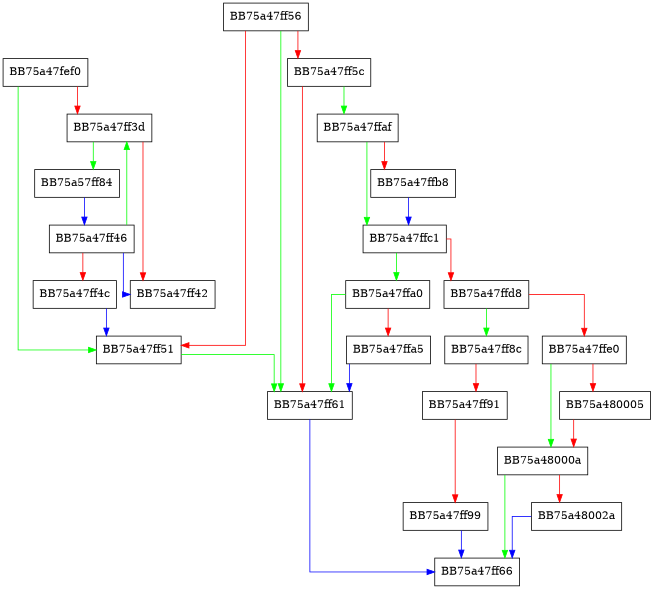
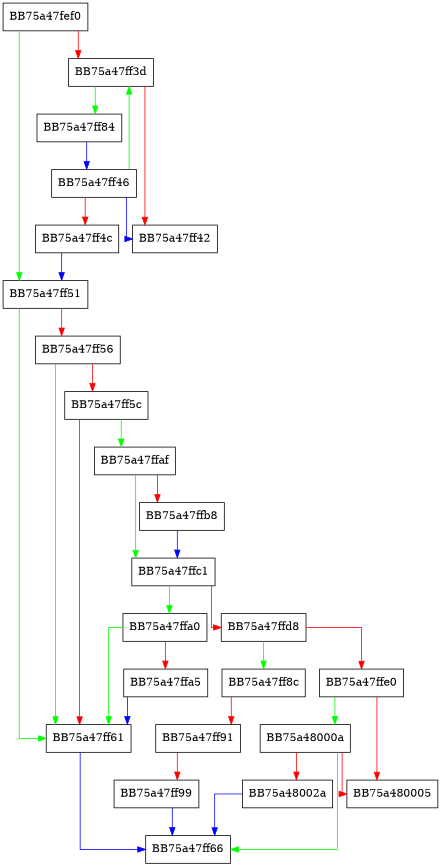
node "BB75a57ff84": label "BB75a57ff84" -> "BB75a47ff84"
edge "BB75a47ff56" -> "BB75a47ff51": reversed
edge "BB75a480005" -> "BB75a48000a": reversed
